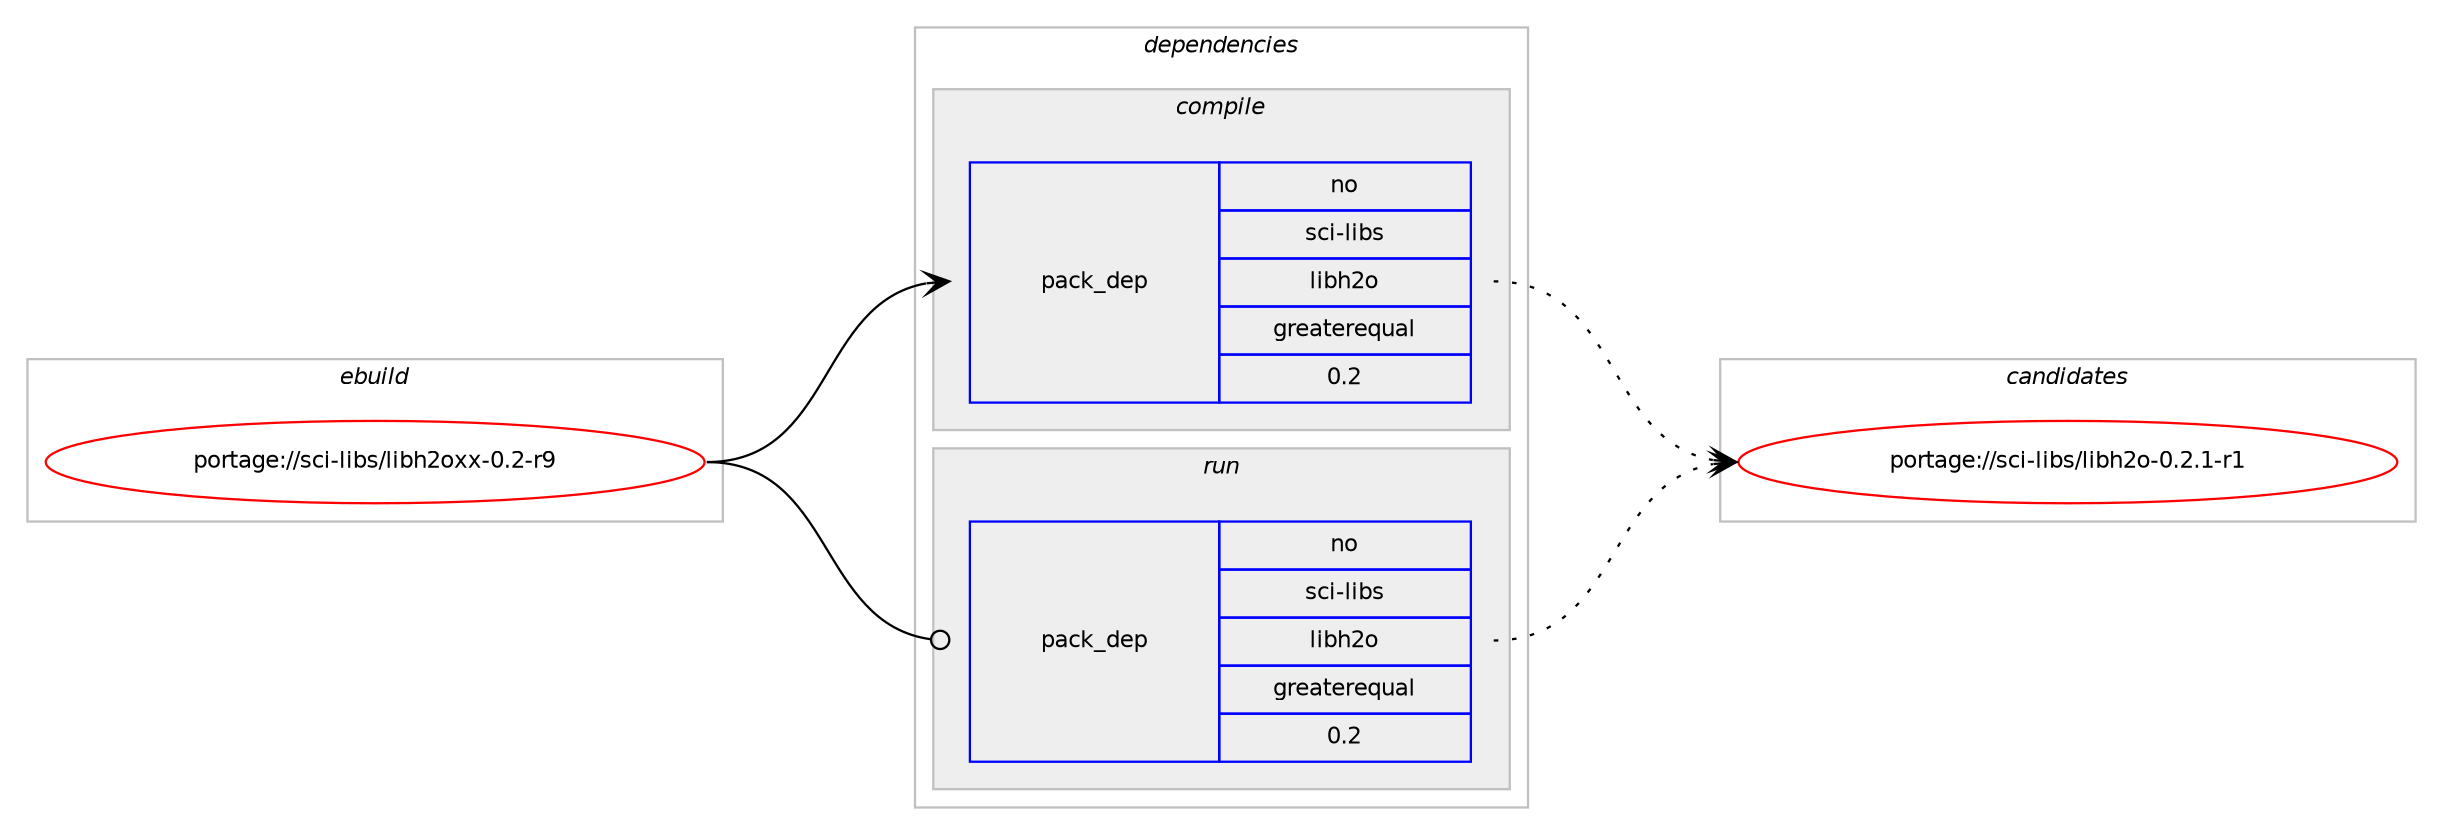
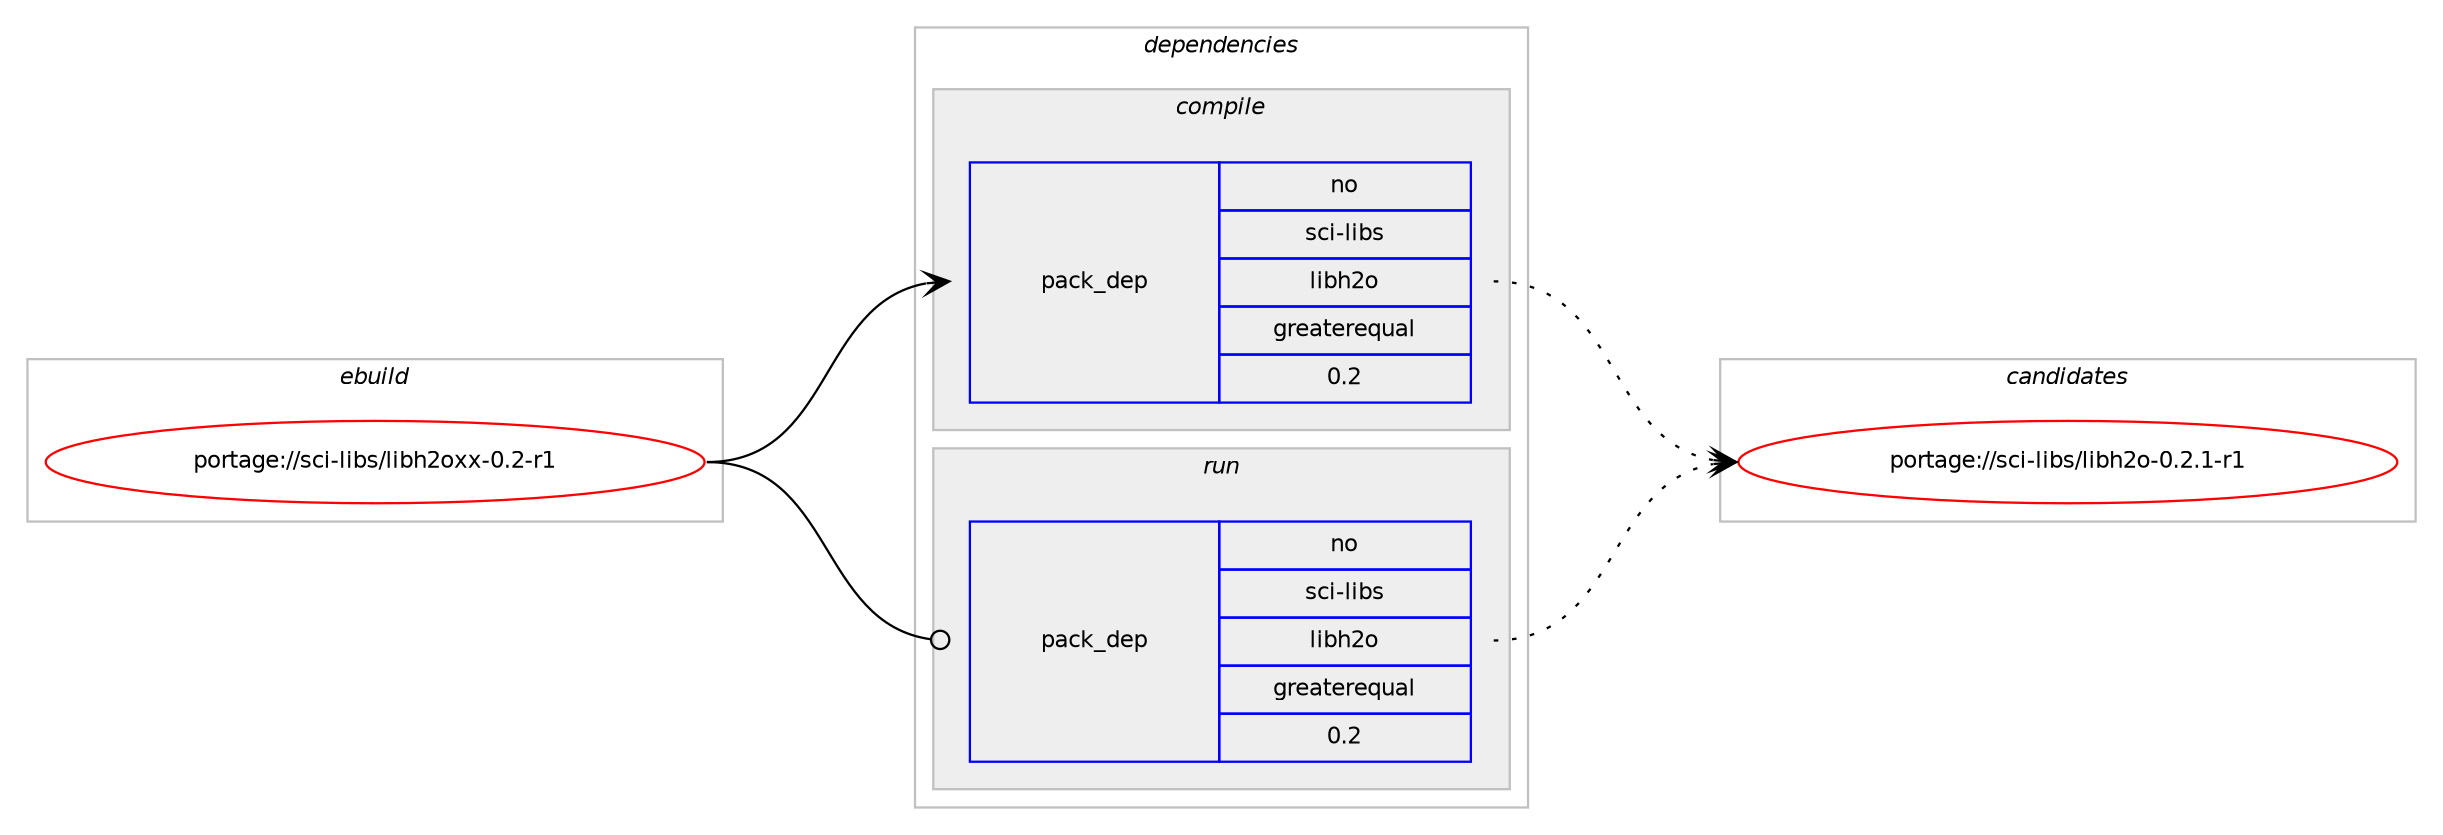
node "portage://sci-libs/libh2oxx-0.2-r9": label "portage://sci-libs/libh2oxx-0.2-r9" -> "portage://sci-libs/libh2oxx-0.2-r1"
